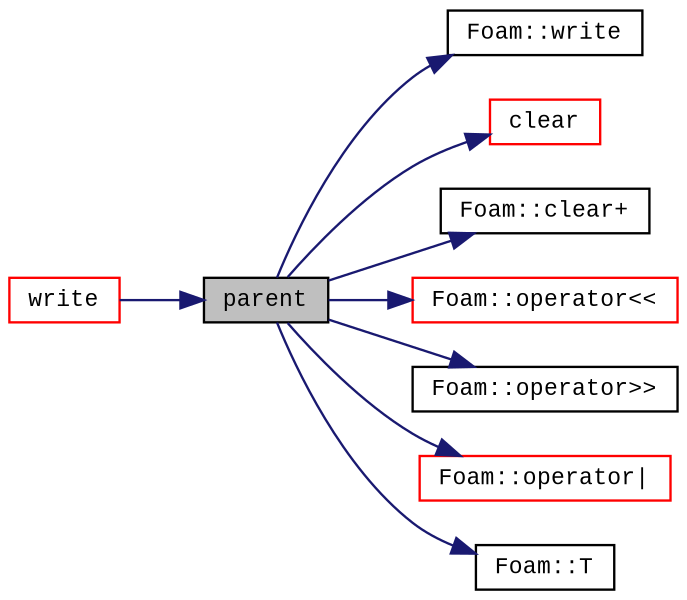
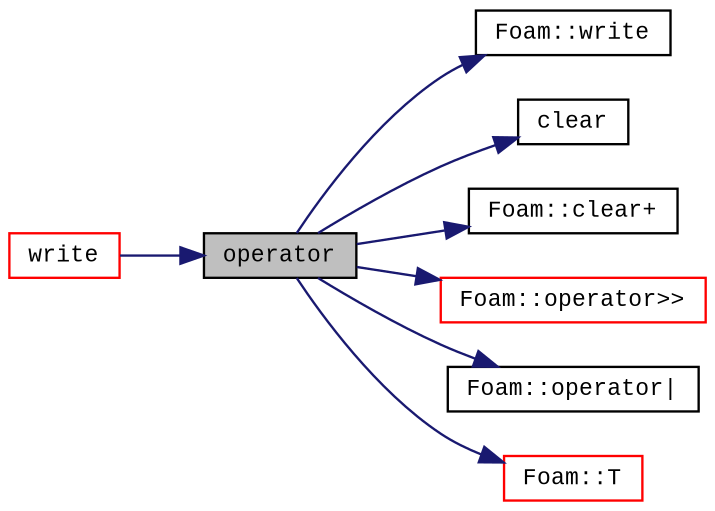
node "clear": color red -> black
node "parent": label "parent" -> "operator"
node "Foam::operator<<": removed
node "Foam::operator>>": color black -> red
node "Foam::operator|": color red -> black
node "Foam::T": color black -> red
